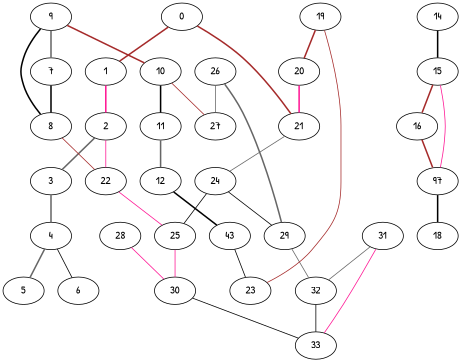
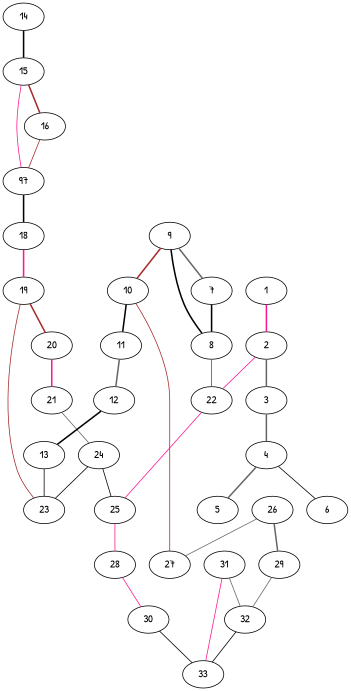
node "0": removed
edge "16" -- "97": style bold -> solid
edge "24" -- "29": now "24" -- "23"
node "43": label "43" -> "13"
edge "18" -- "19": added
edge "25" -- "30": now "25" -- "28"
